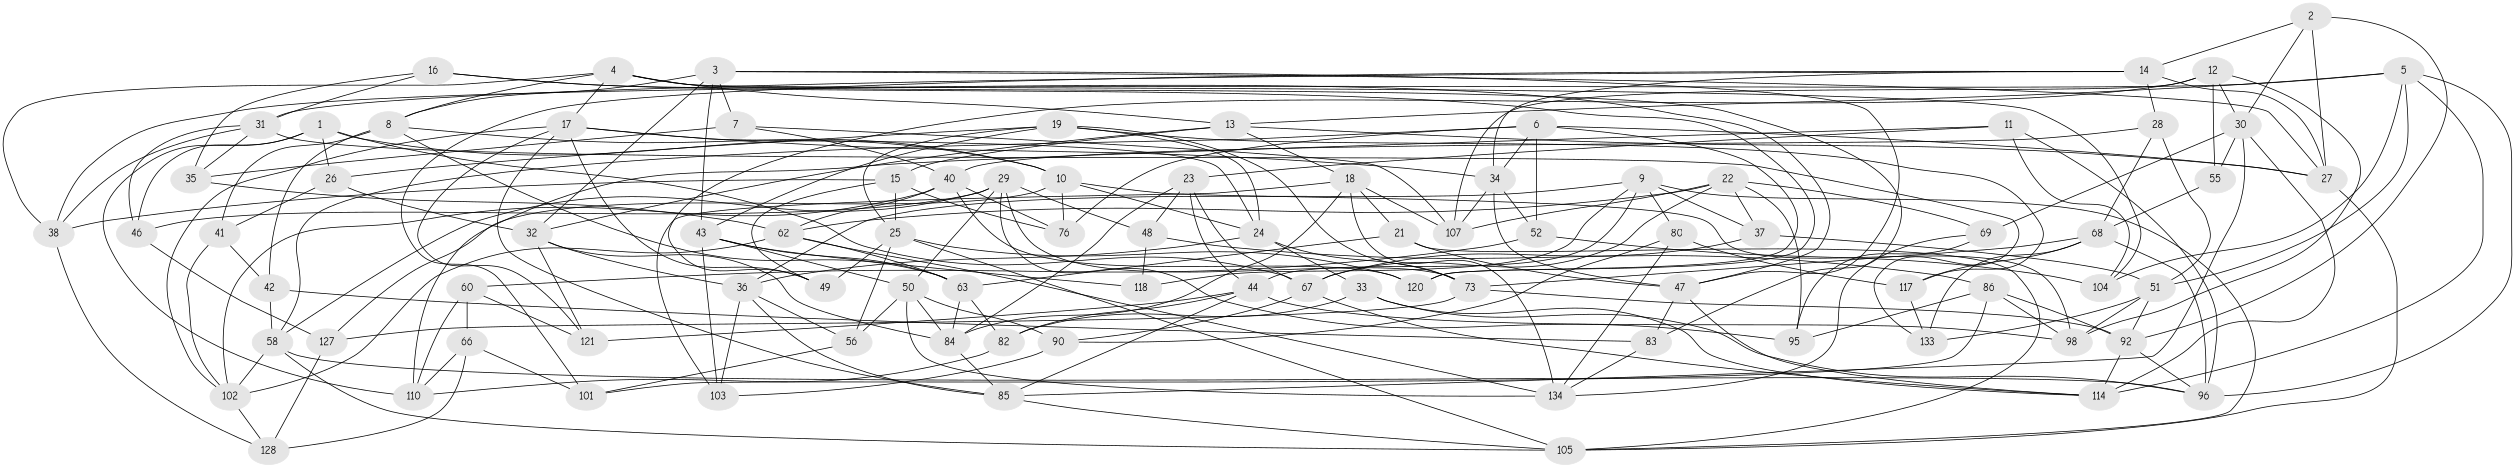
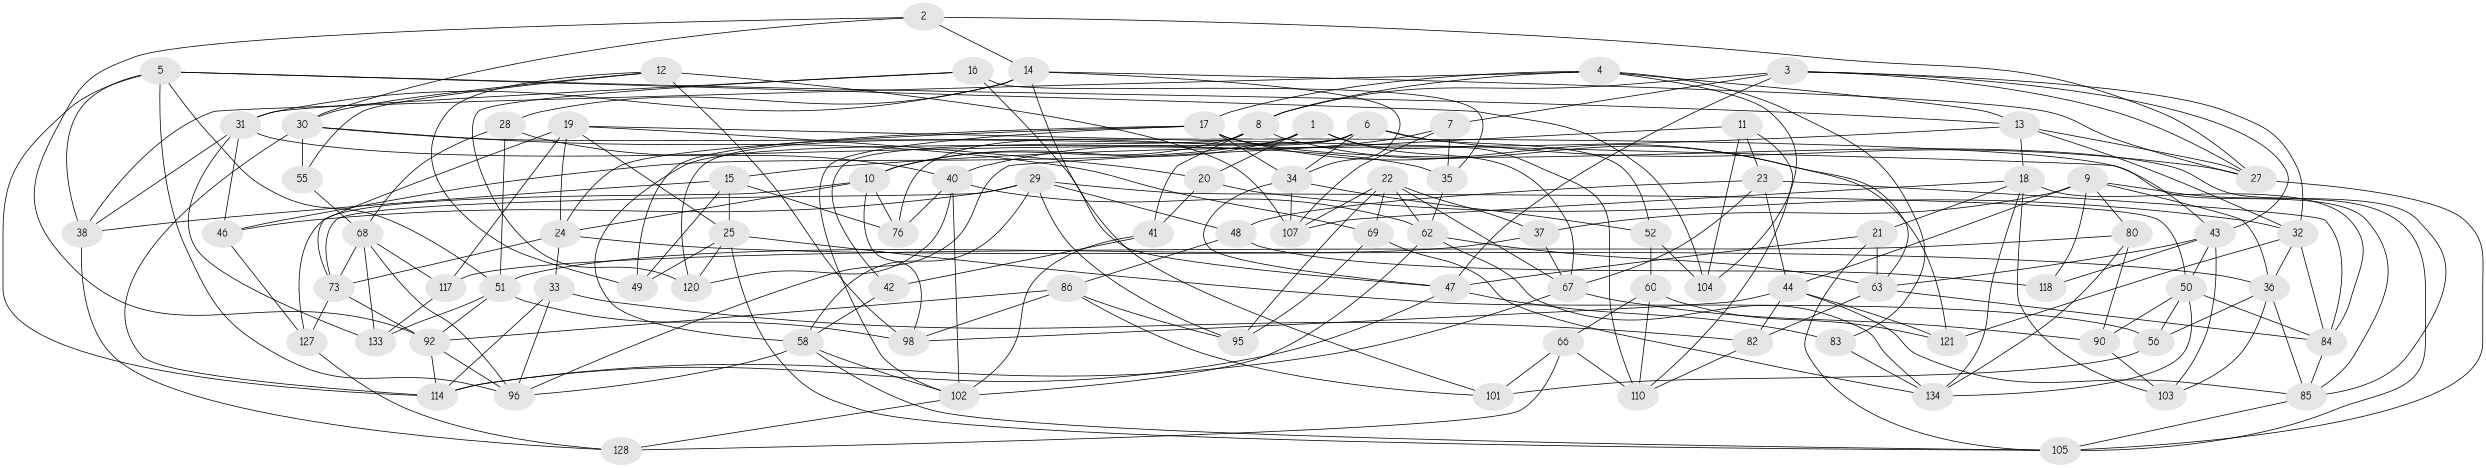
node "26": label "26" -> "20"
edge "42" -- "83": removed
